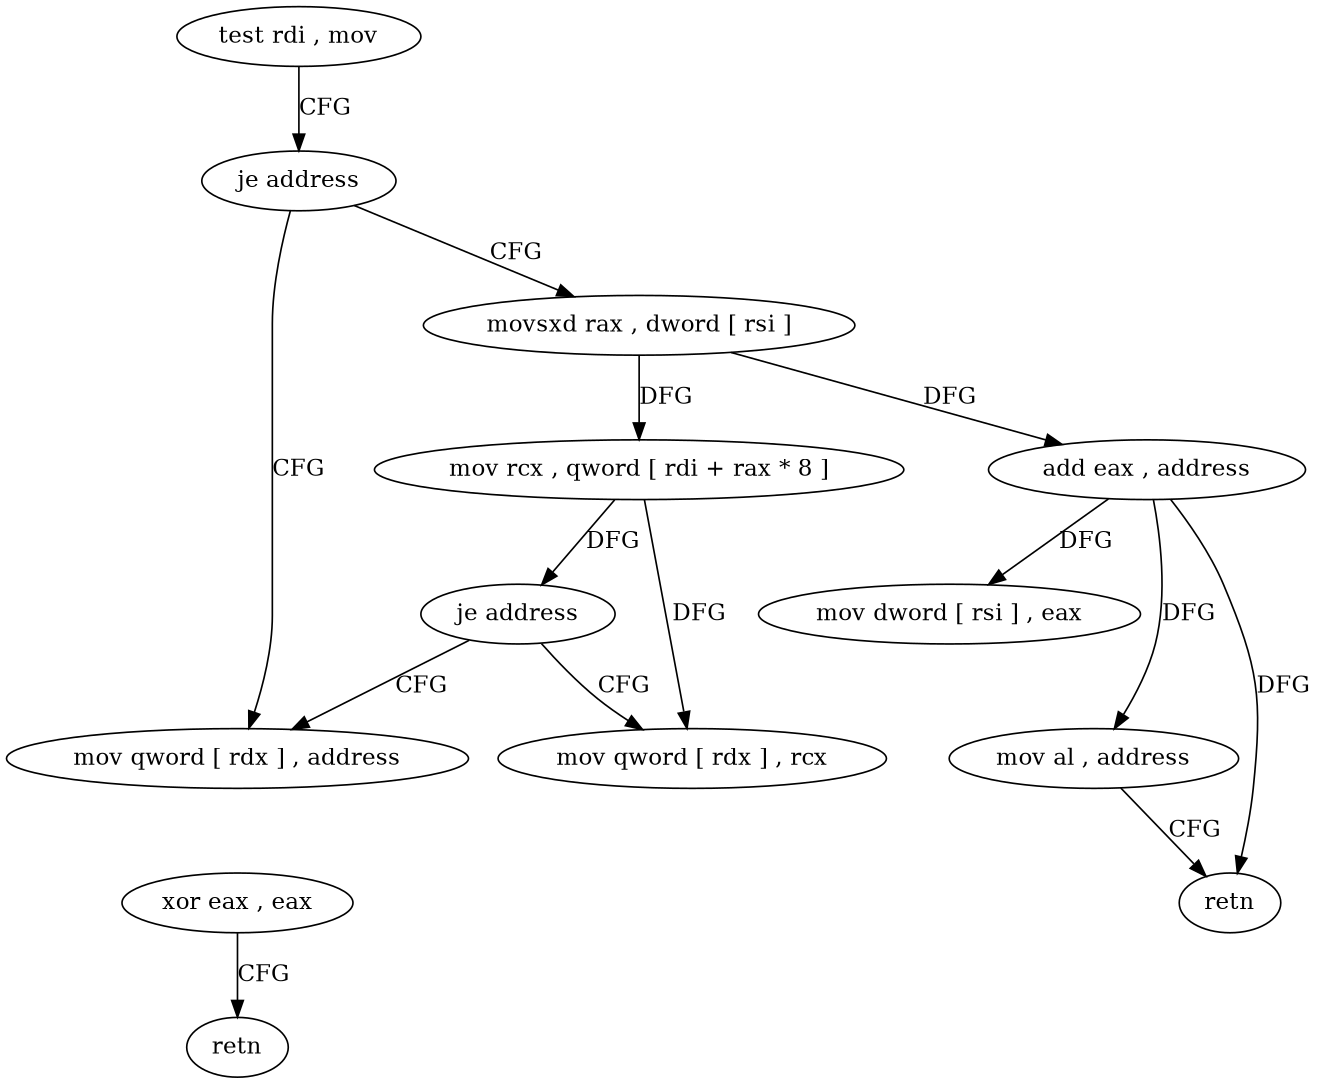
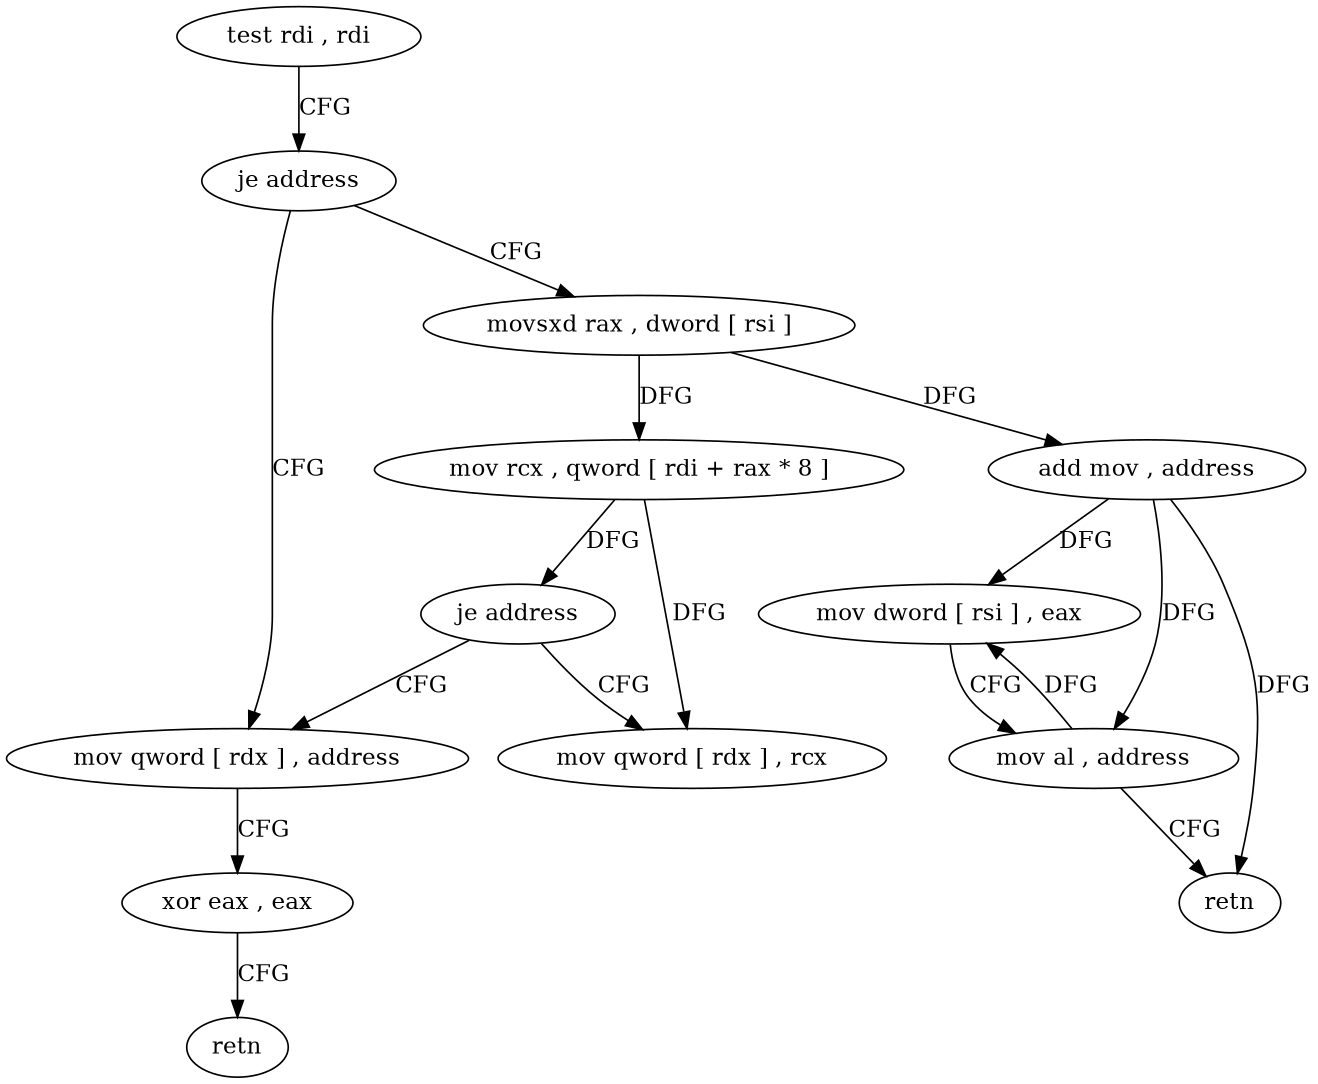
node "test rdi , mov": label "test rdi , mov" -> "test rdi , rdi"
node "add eax , address": label "add eax , address" -> "add mov , address"
edge "mov al , address" -> "mov dword [ rsi ] , eax": added, label "DFG"
edge "mov dword [ rsi ] , eax" -> "mov al , address": added, label "CFG"
edge "mov qword [ rdx ] , address" -> "xor eax , eax": added, label "CFG"
